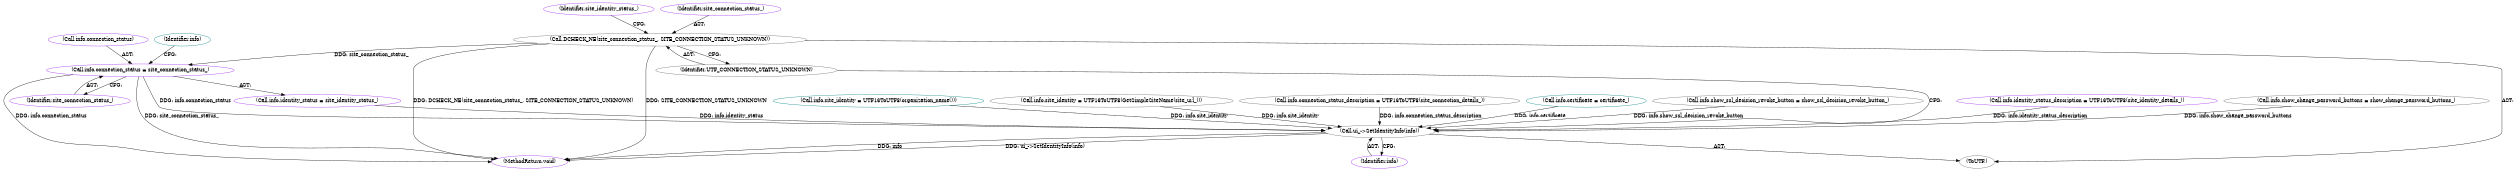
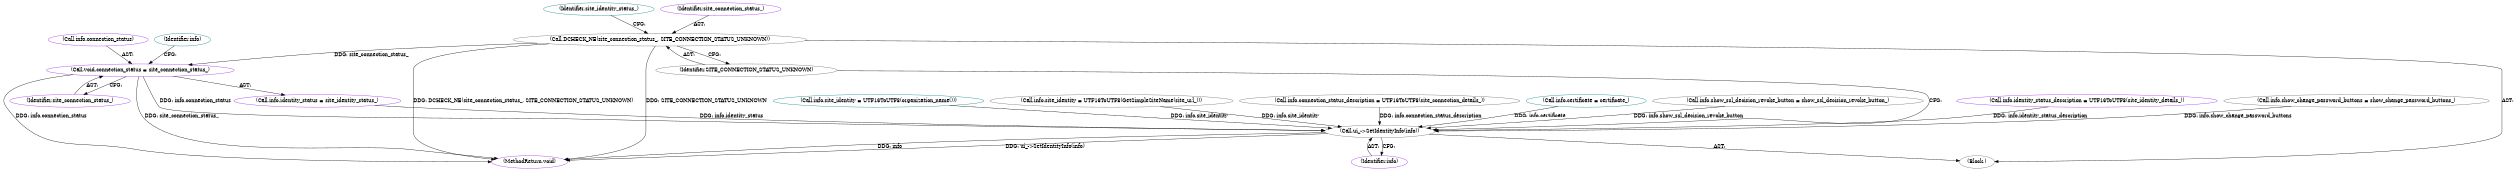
node "(Identifier,site_identity_status_)": color purple -> teal
node "(Call,info.connection_status = site_connection_status_)": label "(Call,info.connection_status = site_connection_status_)" -> "(Call,void.connection_status = site_connection_status_)"
node "(Identifier,UTF_CONNECTION_STATUS_UNKNOWN)": label "(Identifier,UTF_CONNECTION_STATUS_UNKNOWN)" -> "(Identifier,SITE_CONNECTION_STATUS_UNKNOWN)"
node "(ToUTF,)": label "(ToUTF,)" -> "(Block,)"
